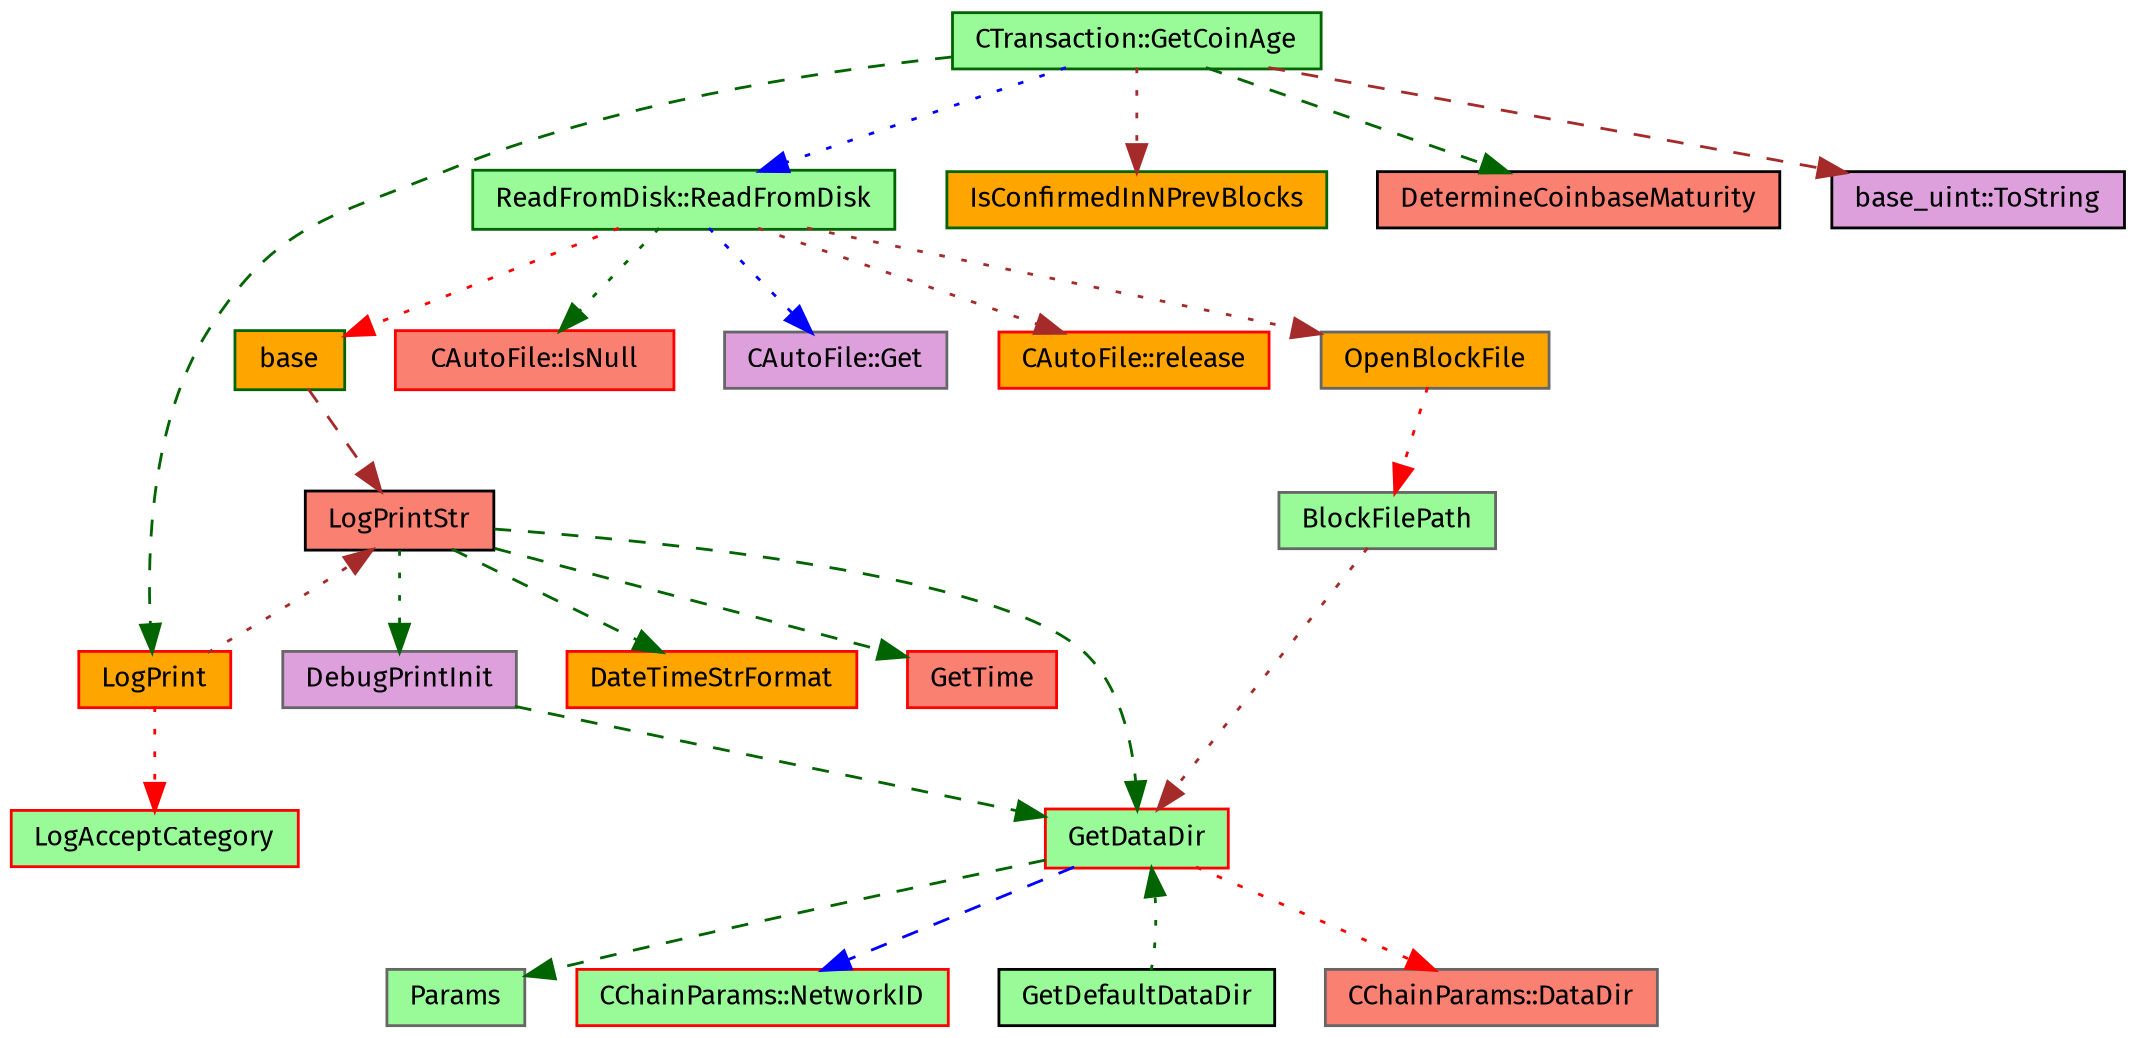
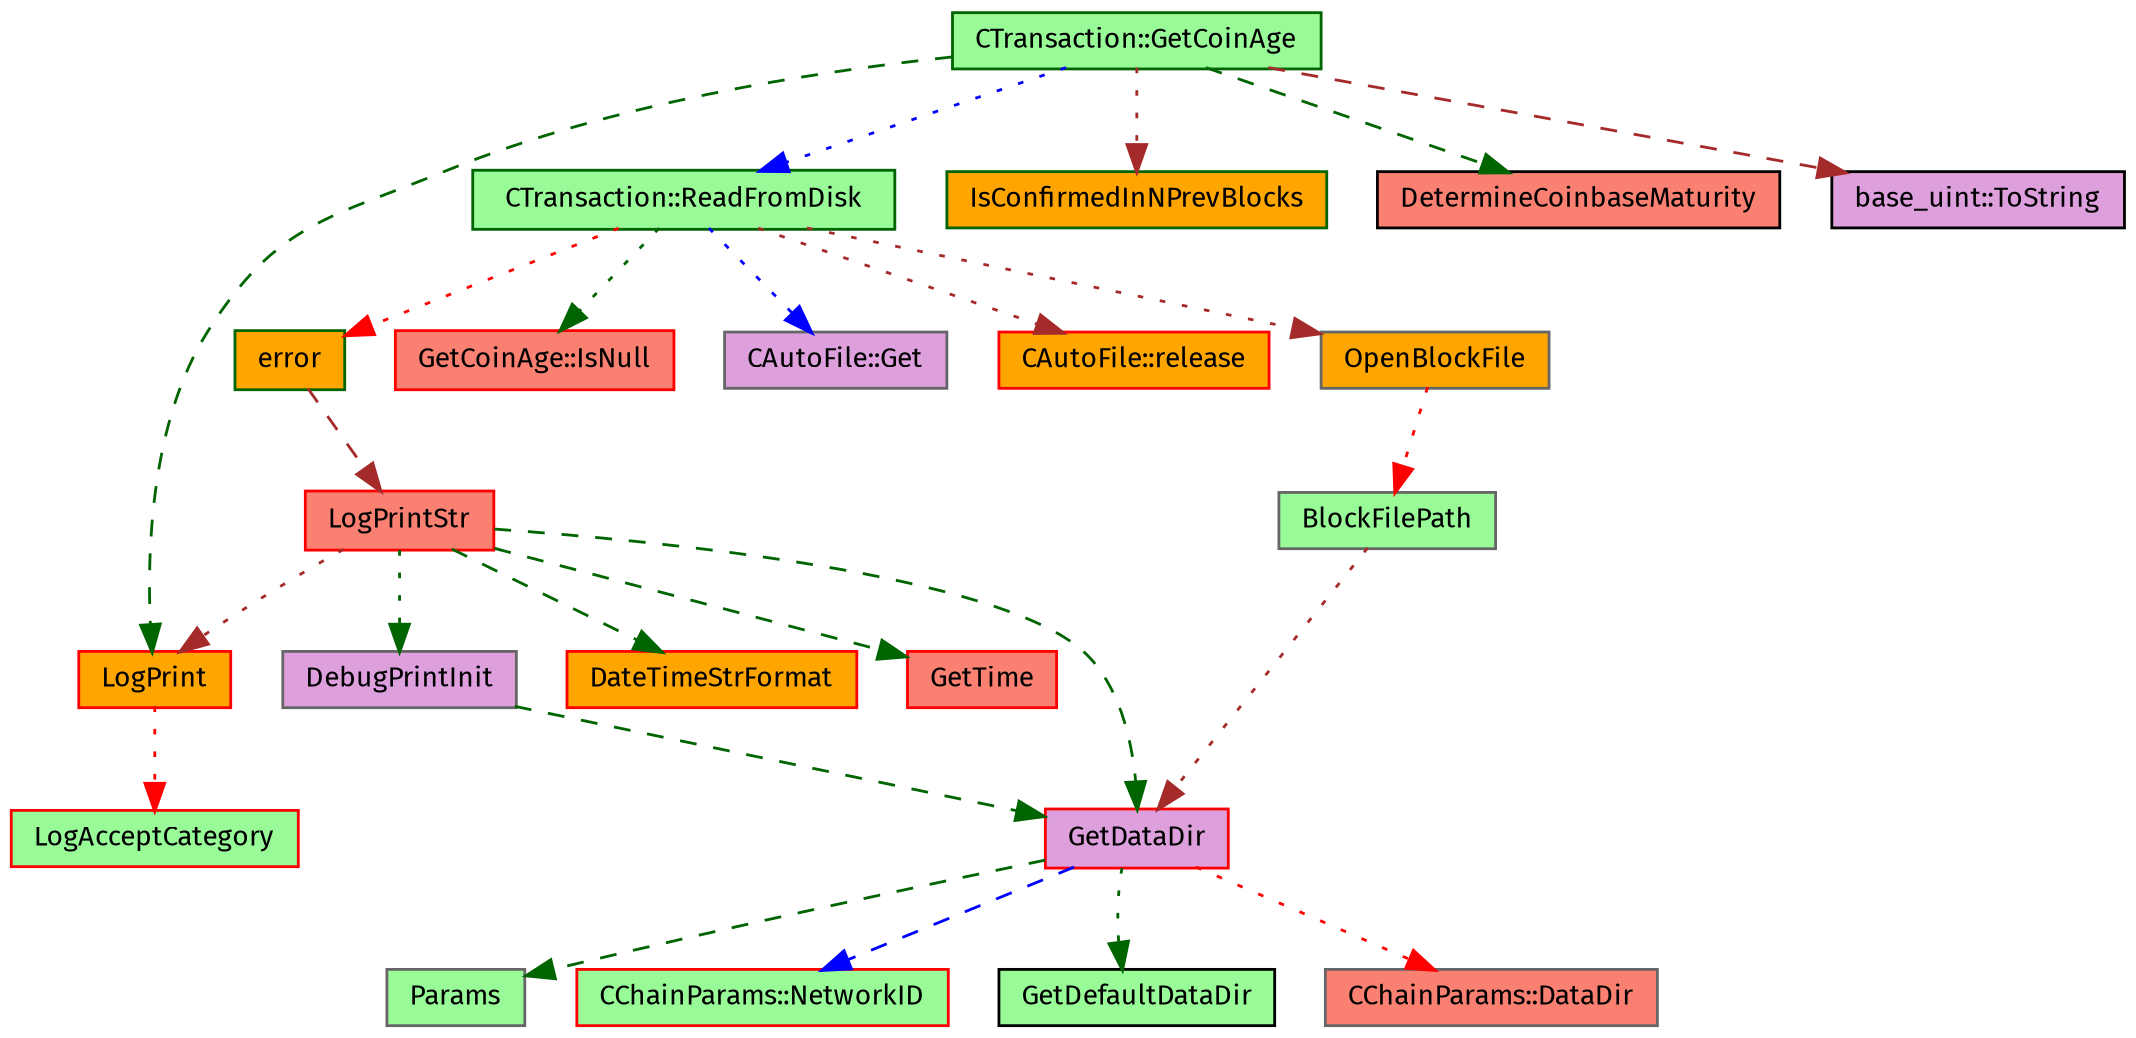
node "ReadFromDisk::ReadFromDisk": label "ReadFromDisk::ReadFromDisk" -> "CTransaction::ReadFromDisk"
node "base": label "base" -> "error"
node "CAutoFile::IsNull": label "CAutoFile::IsNull" -> "GetCoinAge::IsNull"
node "LogPrintStr": color black -> red
edge "LogPrint" -> "LogPrintStr": reversed
node "GetDataDir": fillcolor palegreen -> plum
edge "GetDefaultDataDir" -> "GetDataDir": reversed
